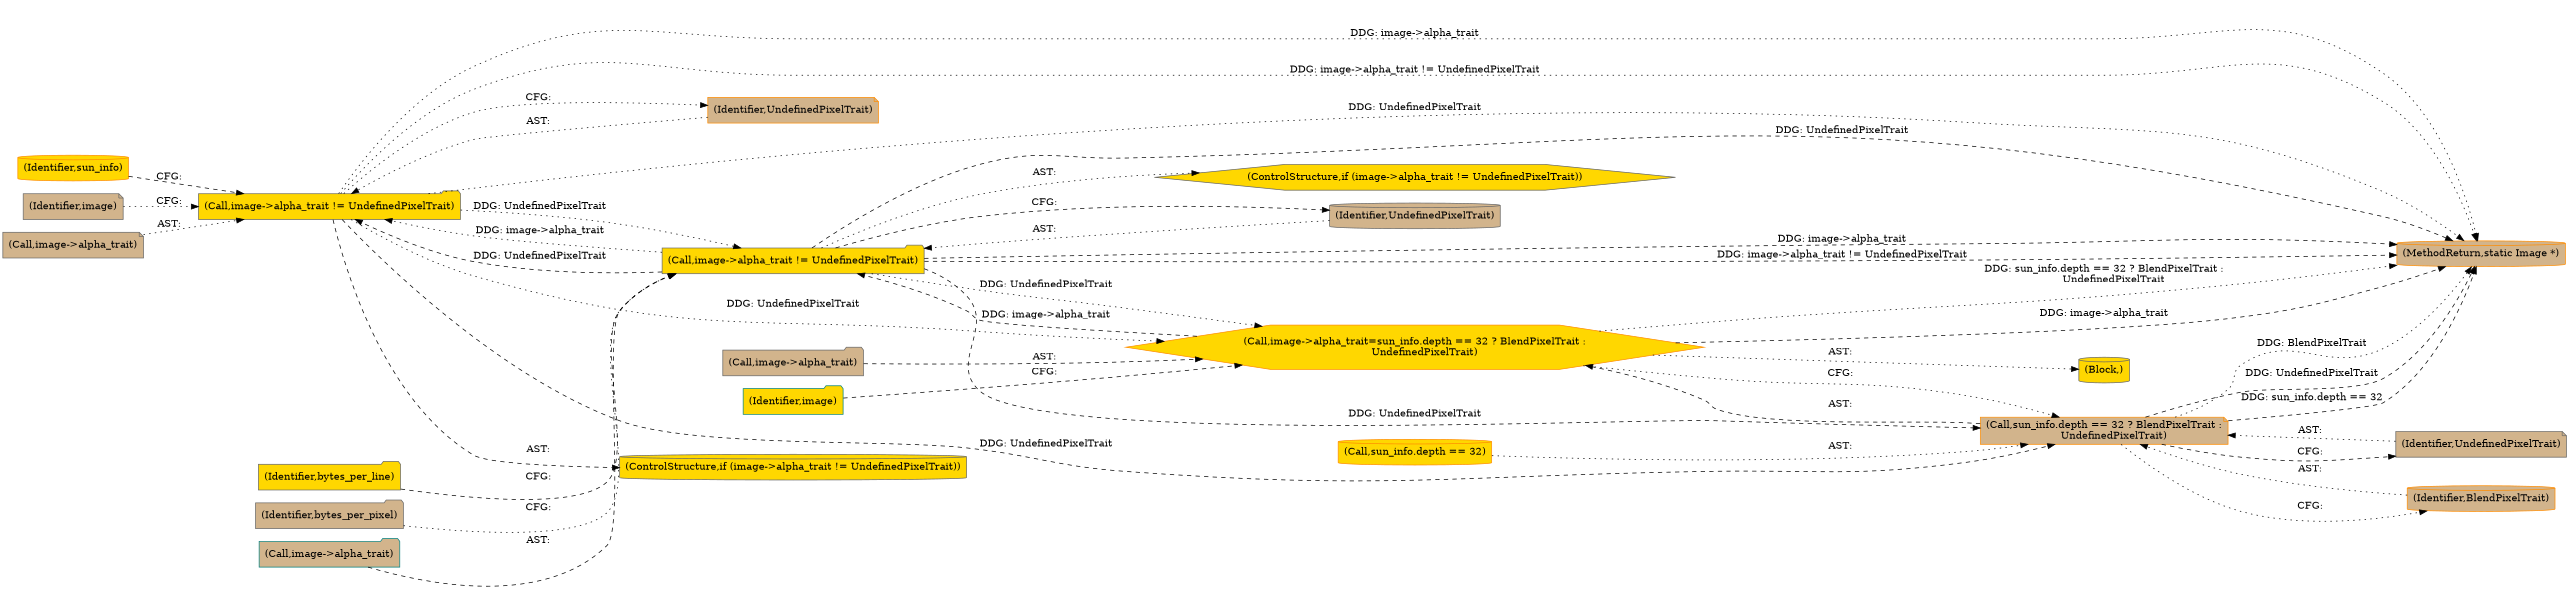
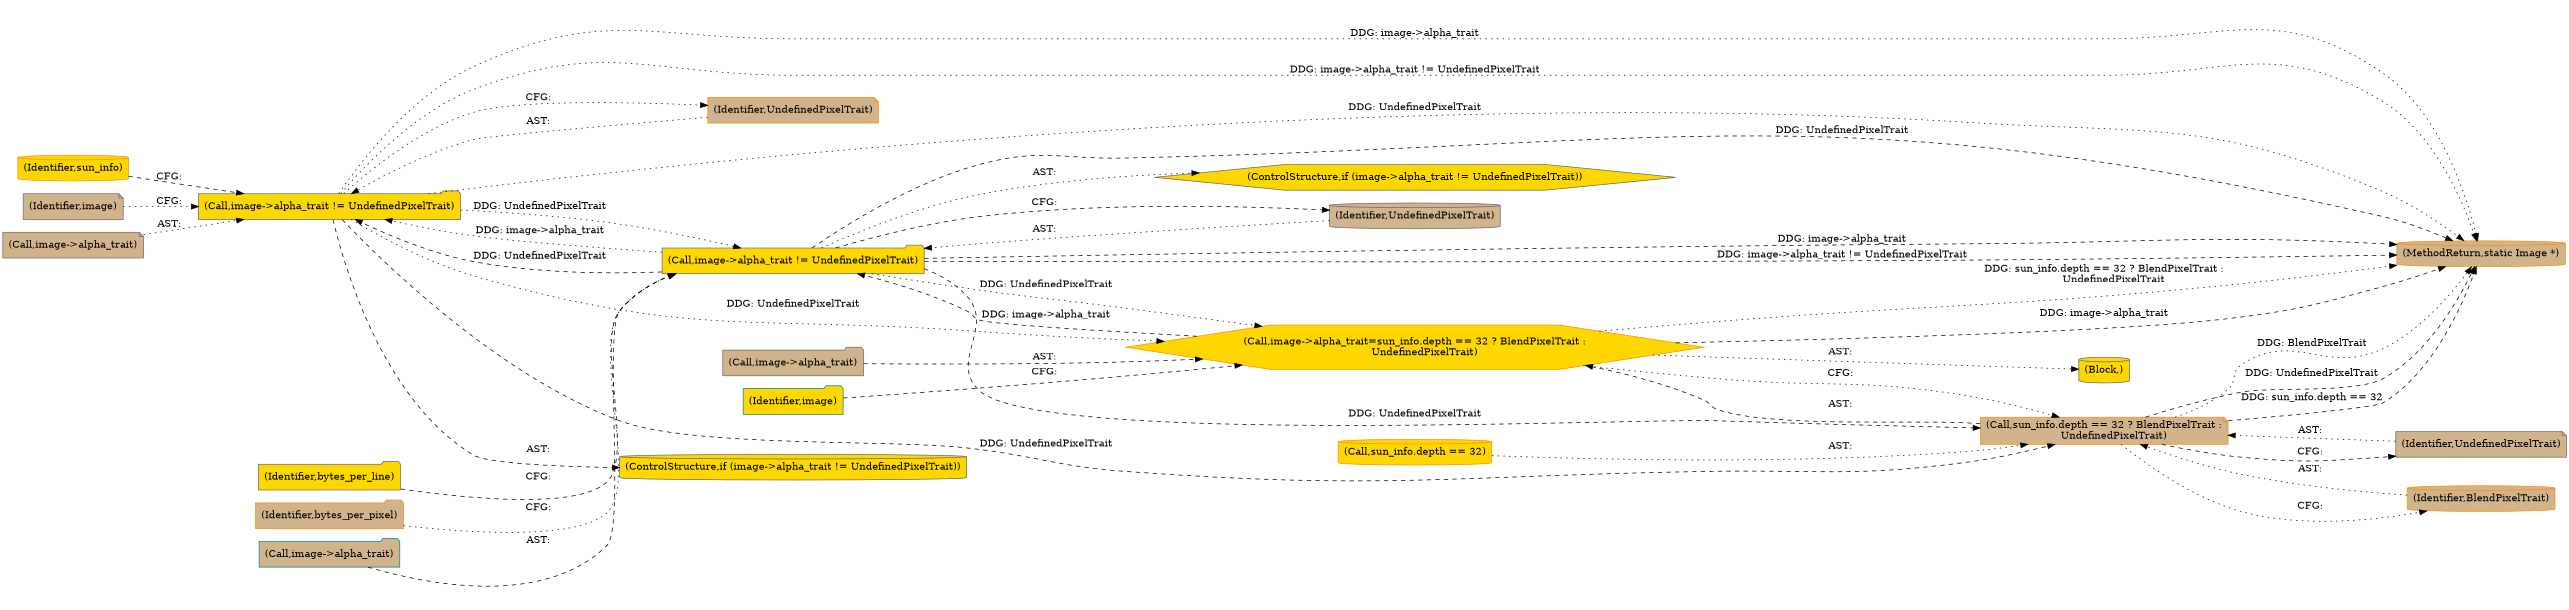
node "(Identifier,bytes_per_pixel)": color gray40 -> darkorange
